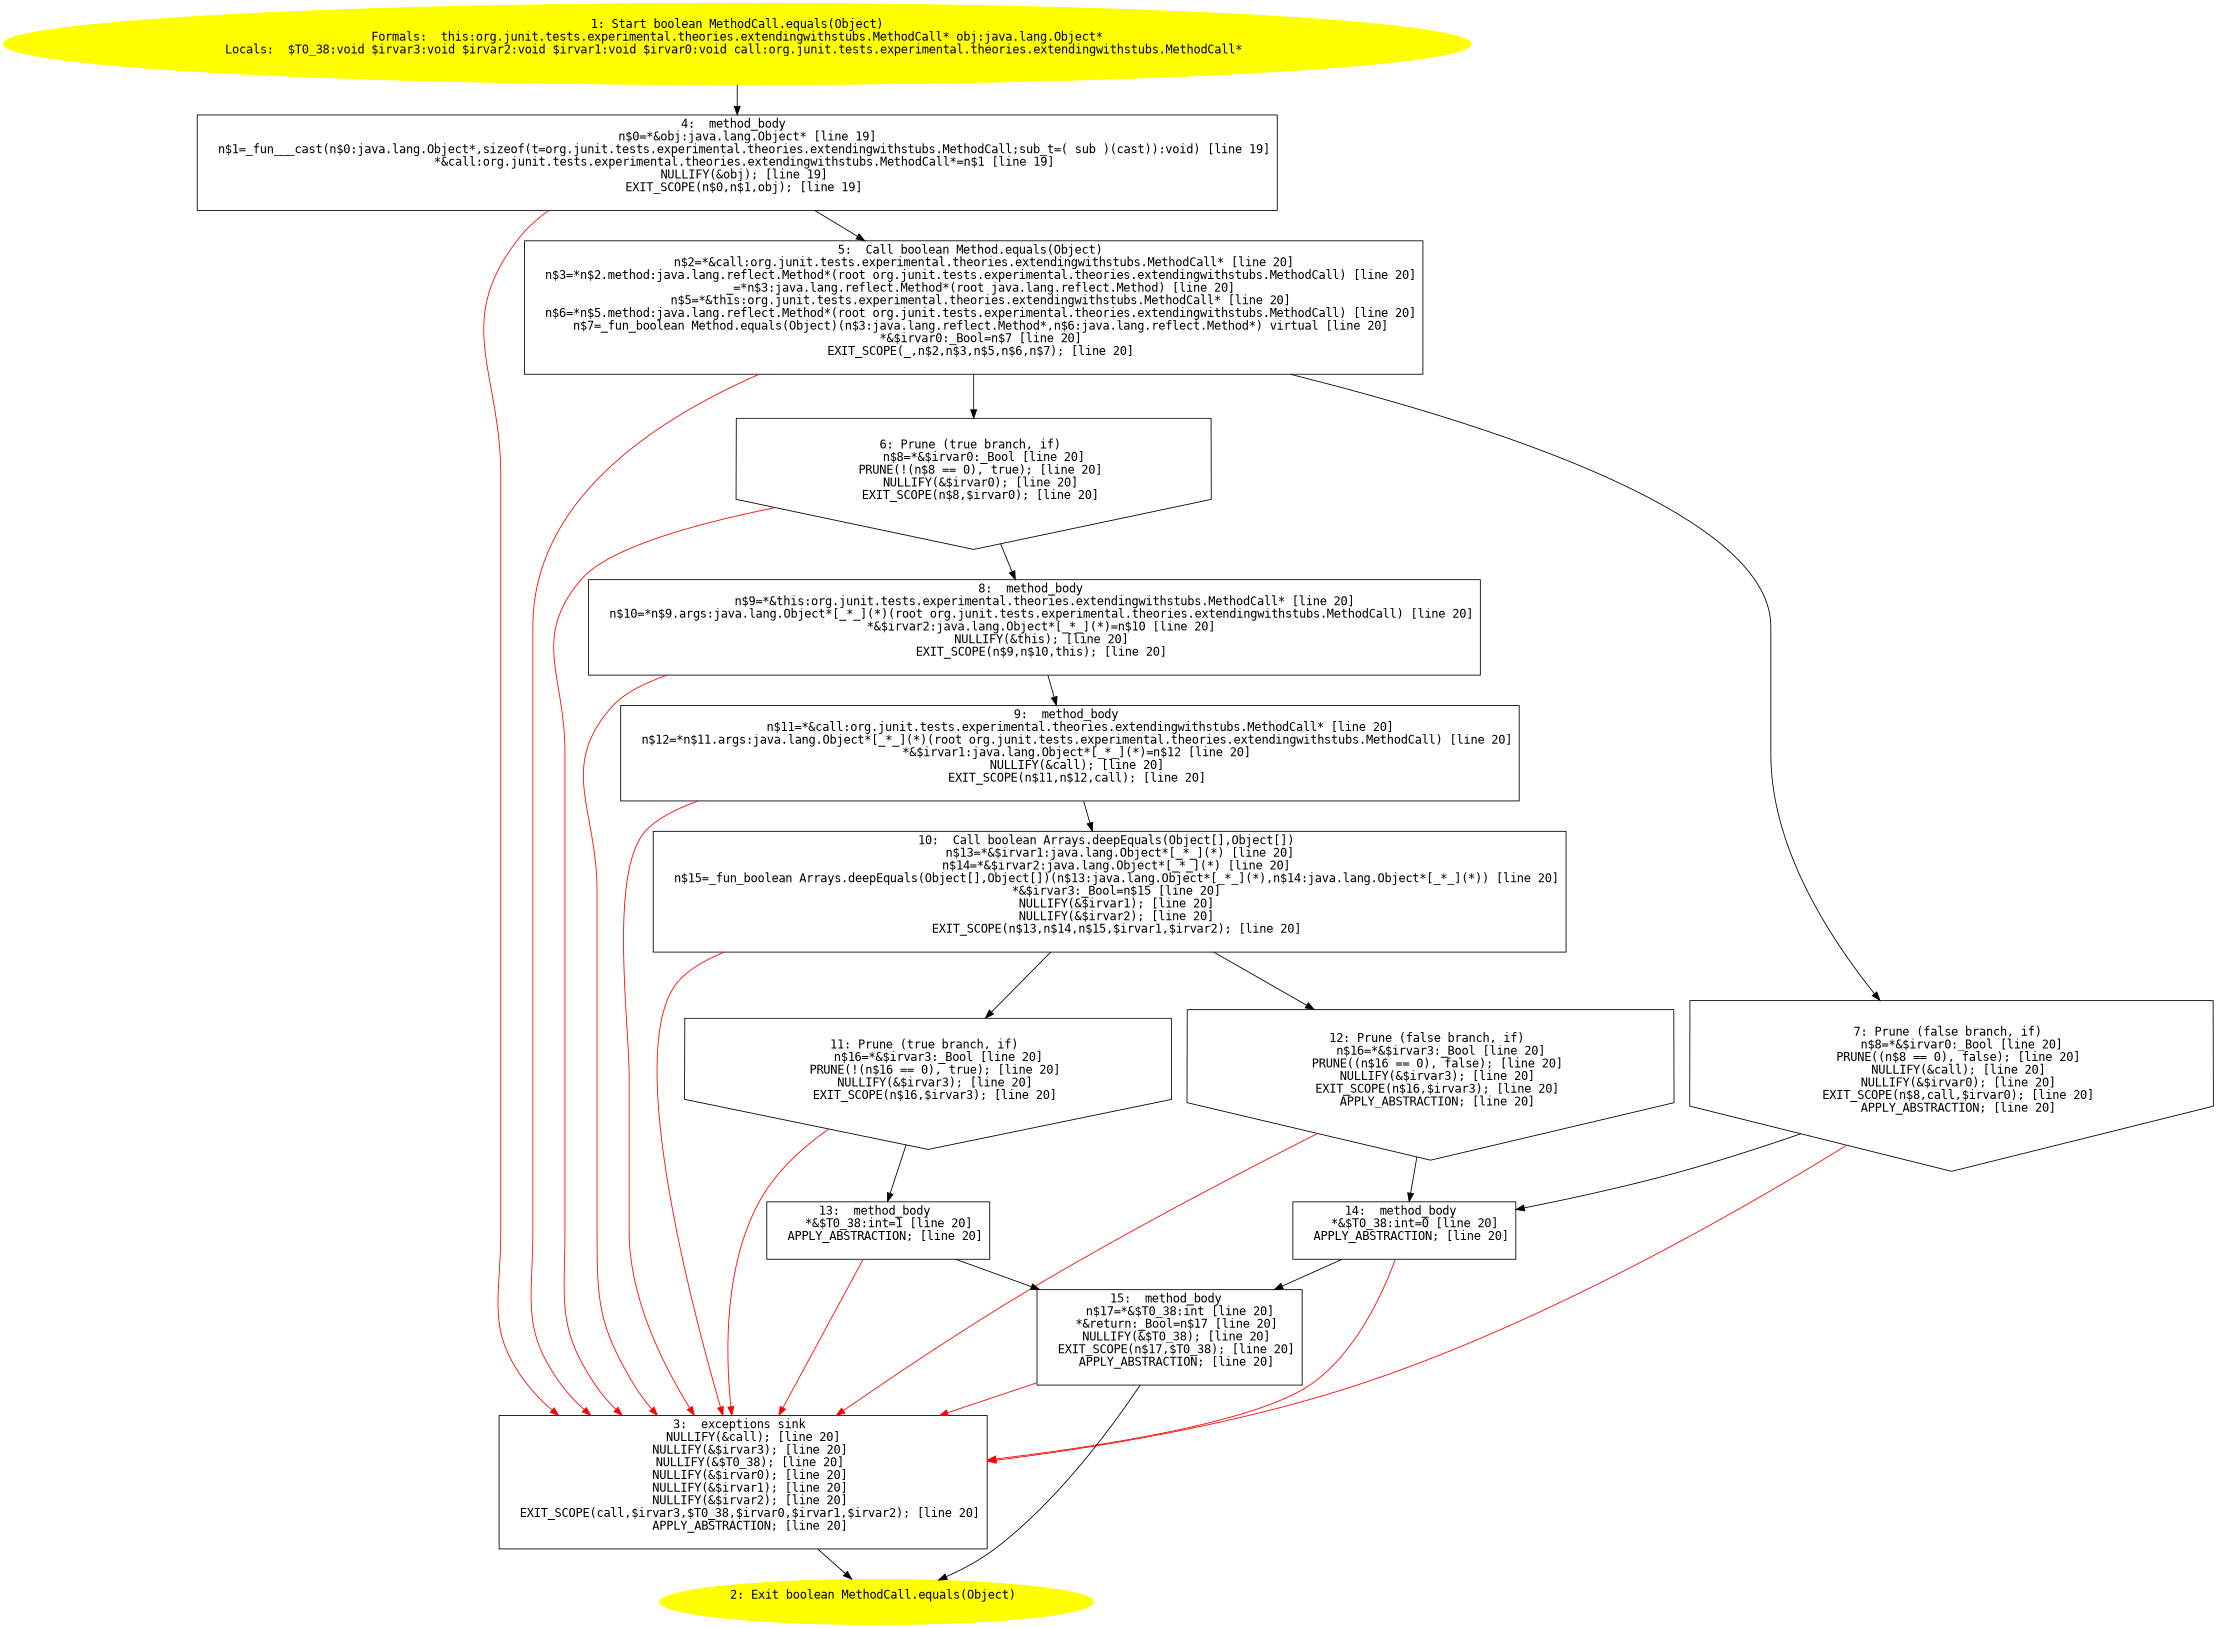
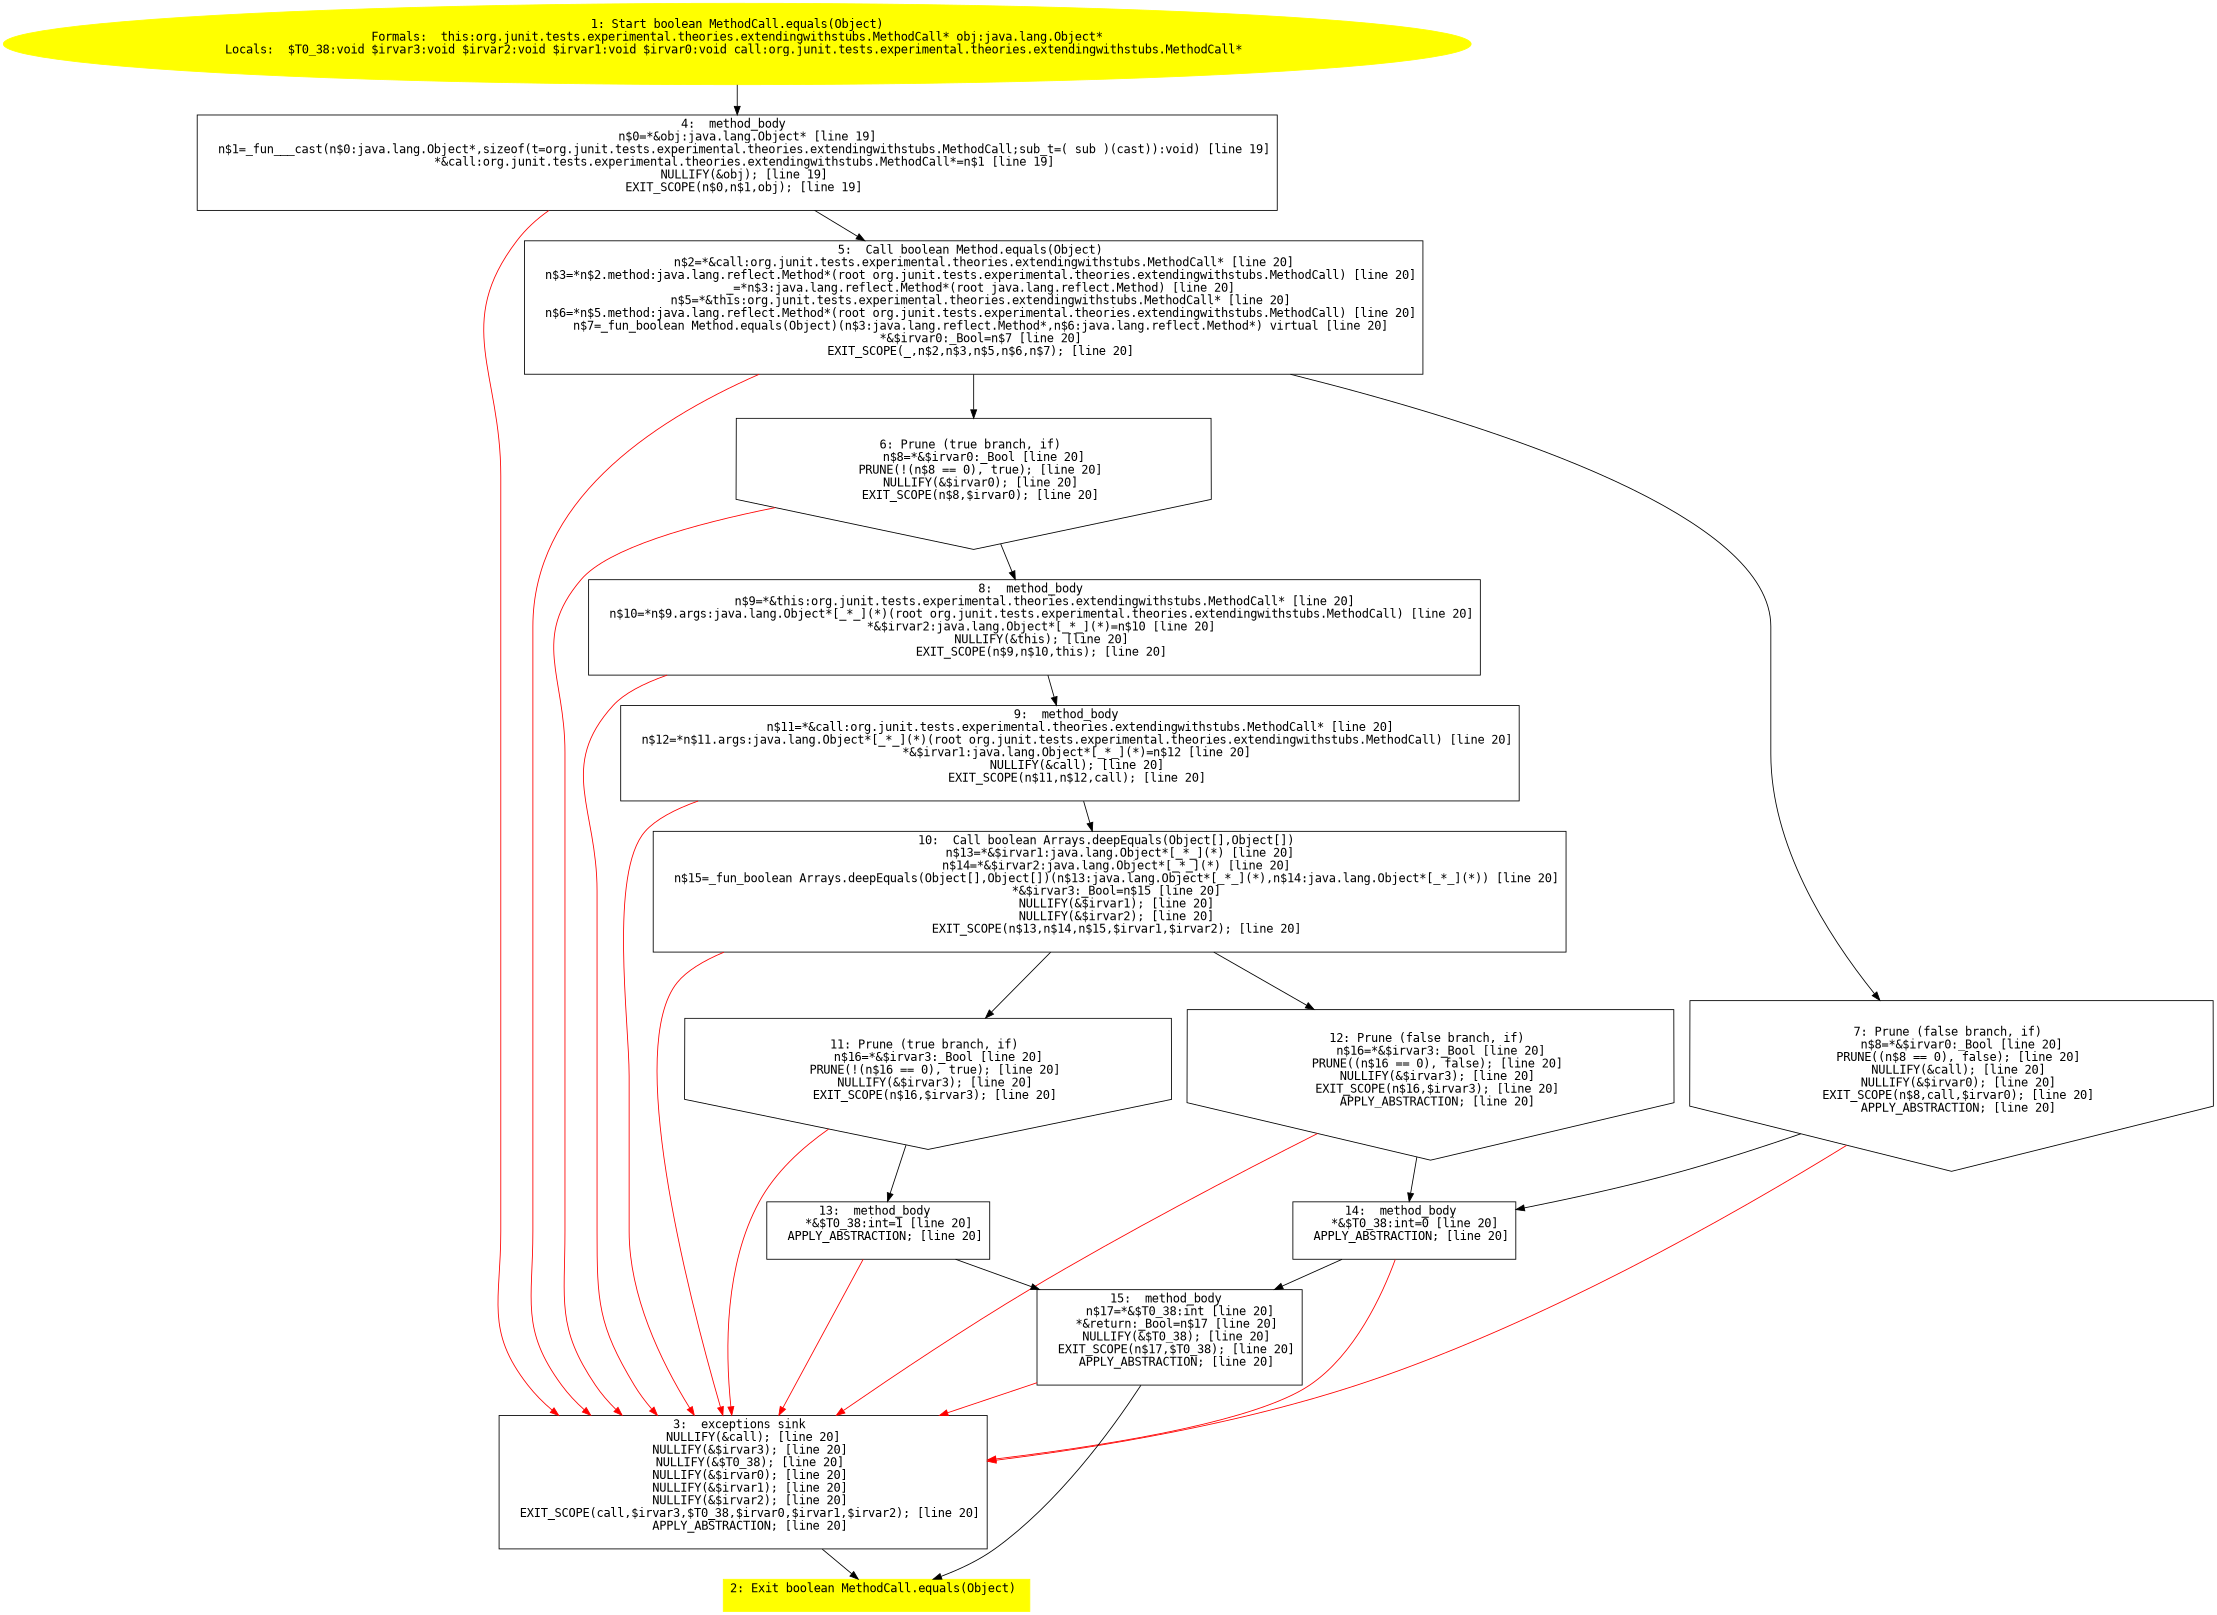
node "2: Exit boolean MethodCall.equals(Object)": shape ellipse -> box
